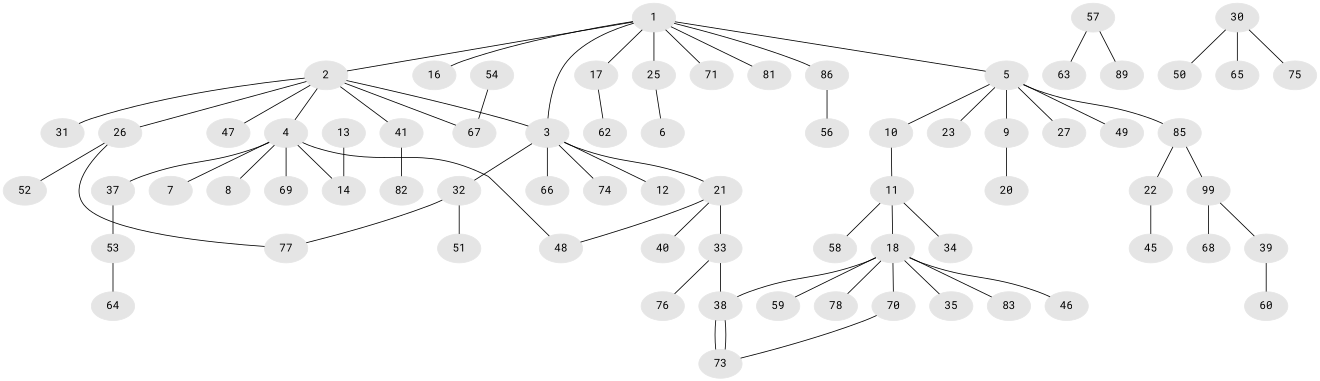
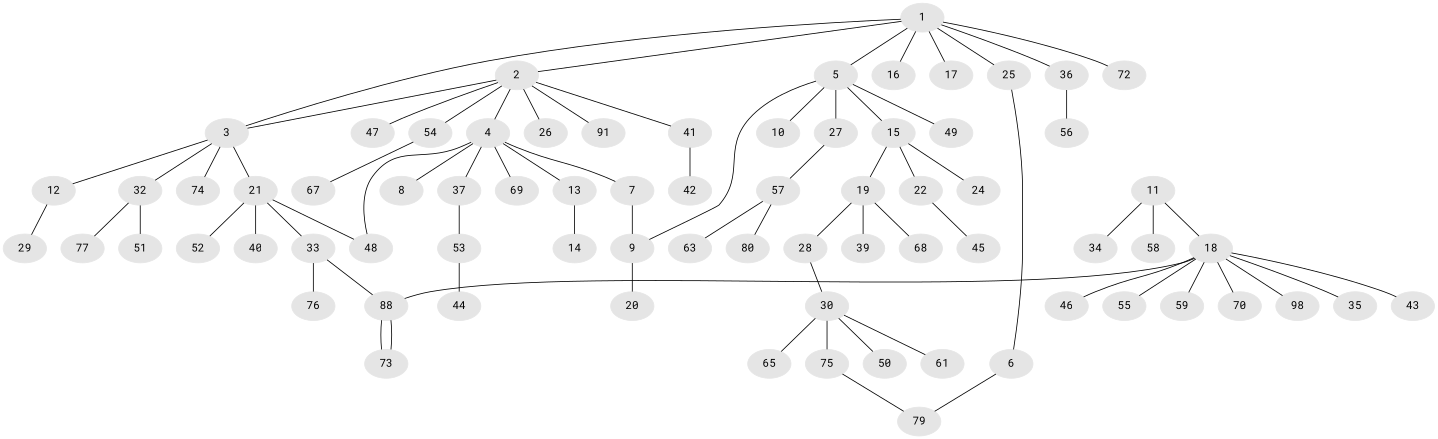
node "71": label "71" -> "72"
node "81": removed
node "86": label "86" -> "36"
node "89": label "89" -> "80"
edge "2" -- "67": now "2" -- "54"
node "31": label "31" -> "91"
node "62": removed
node "23": removed
node "85": label "85" -> "15"
edge "26" -- "52": now "21" -- "52"
edge "4" -- "14": now "4" -- "13"
edge "27" -- "57": added
edge "10" -- "11": removed
node "82": label "82" -> "42"
node "66": removed
node "24": added
node "99": label "99" -> "19"
edge "7" -- "9": added
edge "26" -- "77": removed
node "29": added
node "28": added
node "64": label "64" -> "44"
node "38": label "38" -> "88"
node "78": label "78" -> "98"
node "83": label "83" -> "43"
node "55": added
node "60": removed
edge "70" -- "73": removed
node "61": added
node "79": added
